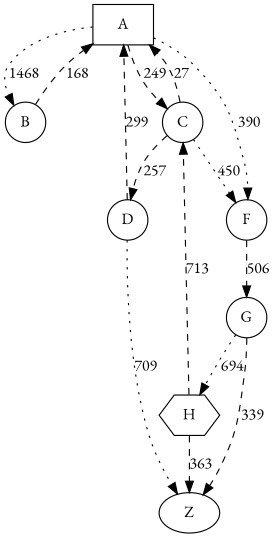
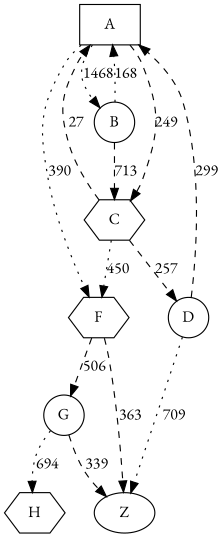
edge "B" -> "A": style dashed -> dotted
node "C": shape circle -> hexagon
node "F": shape circle -> hexagon
edge "H" -> "C": now "B" -> "C"
edge "H" -> "Z": now "F" -> "Z"
